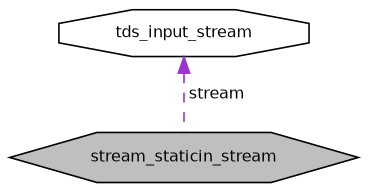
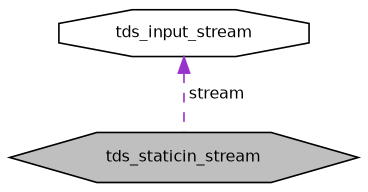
node "stream_staticin_stream": label "stream_staticin_stream" -> "tds_staticin_stream"
